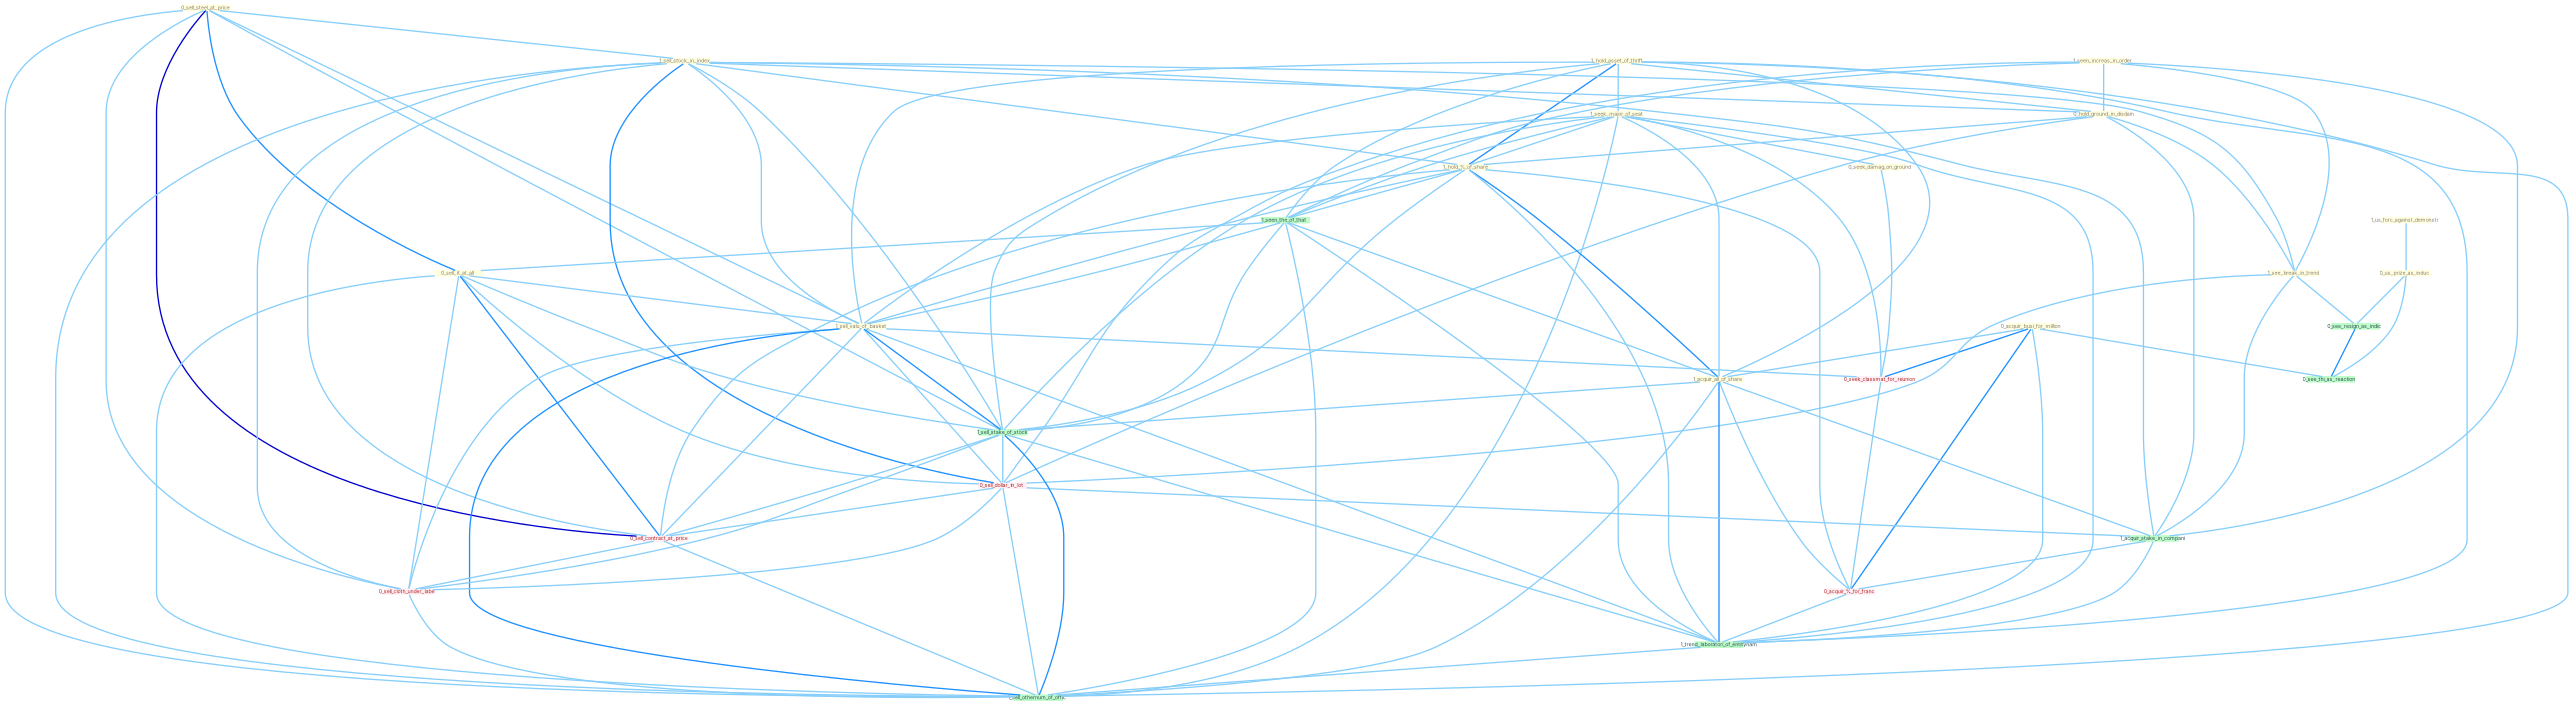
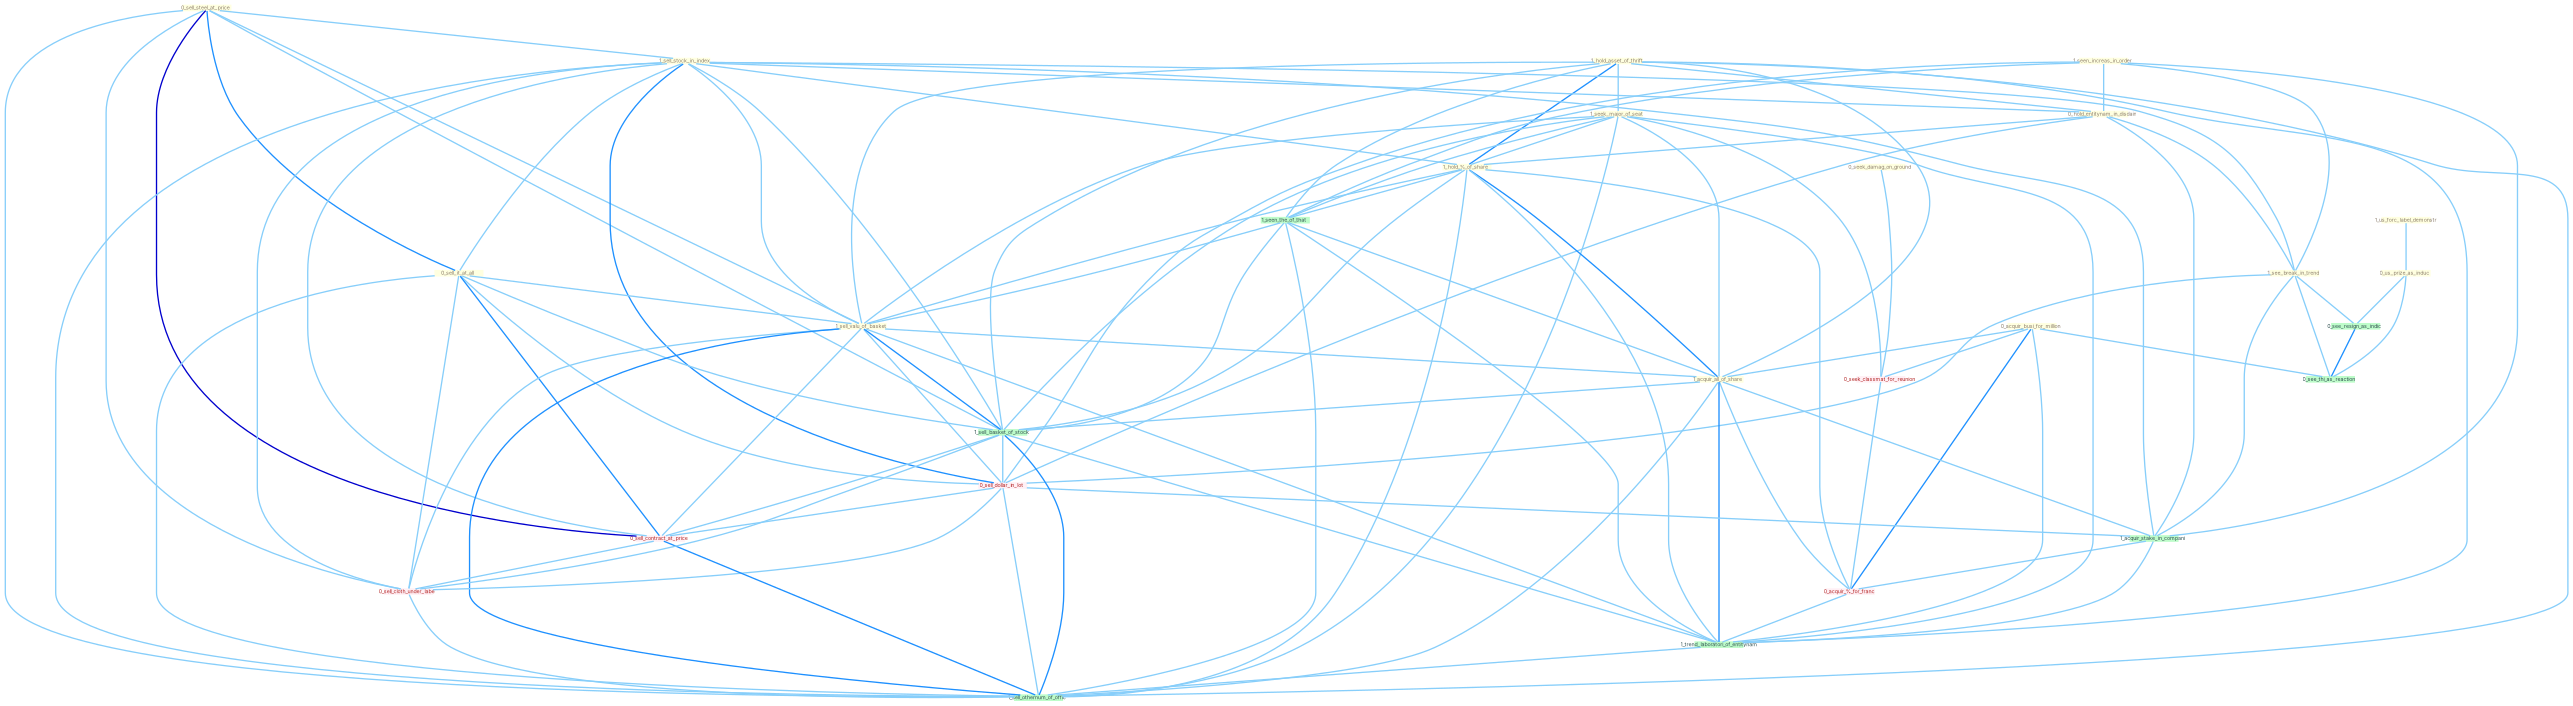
node "0_hold_ground_in_disdain": label "0_hold_ground_in_disdain" -> "0_hold_entitynam_in_disdain"
edge "1_seek_major_of_seat" -- "0_seek_damag_on_ground": removed
node "1_us_forc_against_demonstr": label "1_us_forc_against_demonstr" -> "1_us_forc_label_demonstr"
edge "1_seen_the_of_that" -- "0_sell_it_at_all": now "1_sell_stock_in_index" -- "0_sell_it_at_all"
edge "1_hold_%_of_share" -- "0_sell_contract_at_price": now "1_hold_%_of_share" -- "1_sell_othernum_of_offic"
edge "1_see_break_in_trend" -- "0_see_thi_as_reaction": added
edge "0_acquir_busi_for_million" -- "0_seek_classmat_for_reunion": color #1e90ff -> #87cefa
edge "1_sell_valu_of_basket" -- "0_seek_classmat_for_reunion": now "1_sell_valu_of_basket" -- "1_acquir_all_of_share"
node "1_sell_stake_of_stock": label "1_sell_stake_of_stock" -> "1_sell_basket_of_stock"
edge "0_sell_contract_at_price" -- "1_sell_othernum_of_offic": color #87cefa -> #1e90ff
